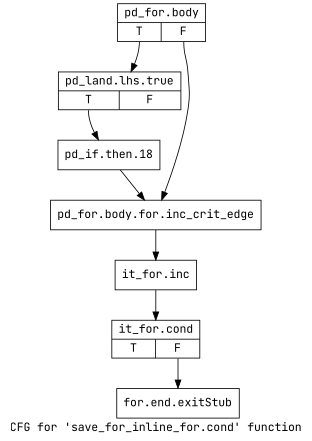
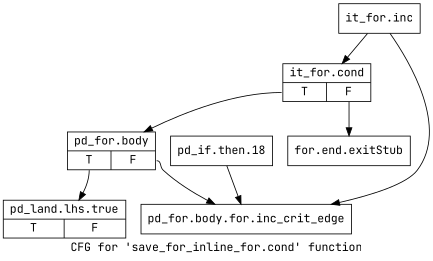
edge "it_for.cond" -> "pd_for.body": added
edge "pd_land.lhs.true" -> "pd_if.then.18": removed
edge "pd_for.body.for.inc_crit_edge" -> "it_for.inc": reversed
